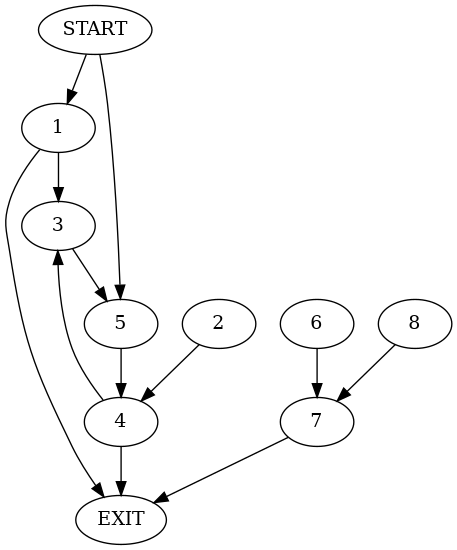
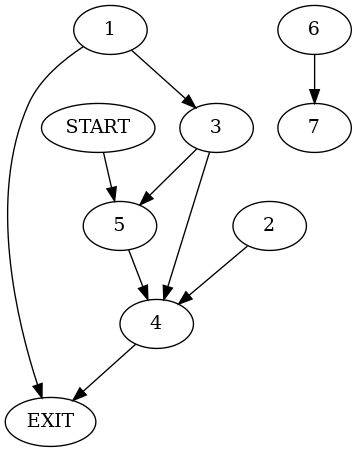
edge "START" -> "1": removed
node "8": removed
edge "4" -> "3": reversed
edge "7" -> "EXIT": removed
